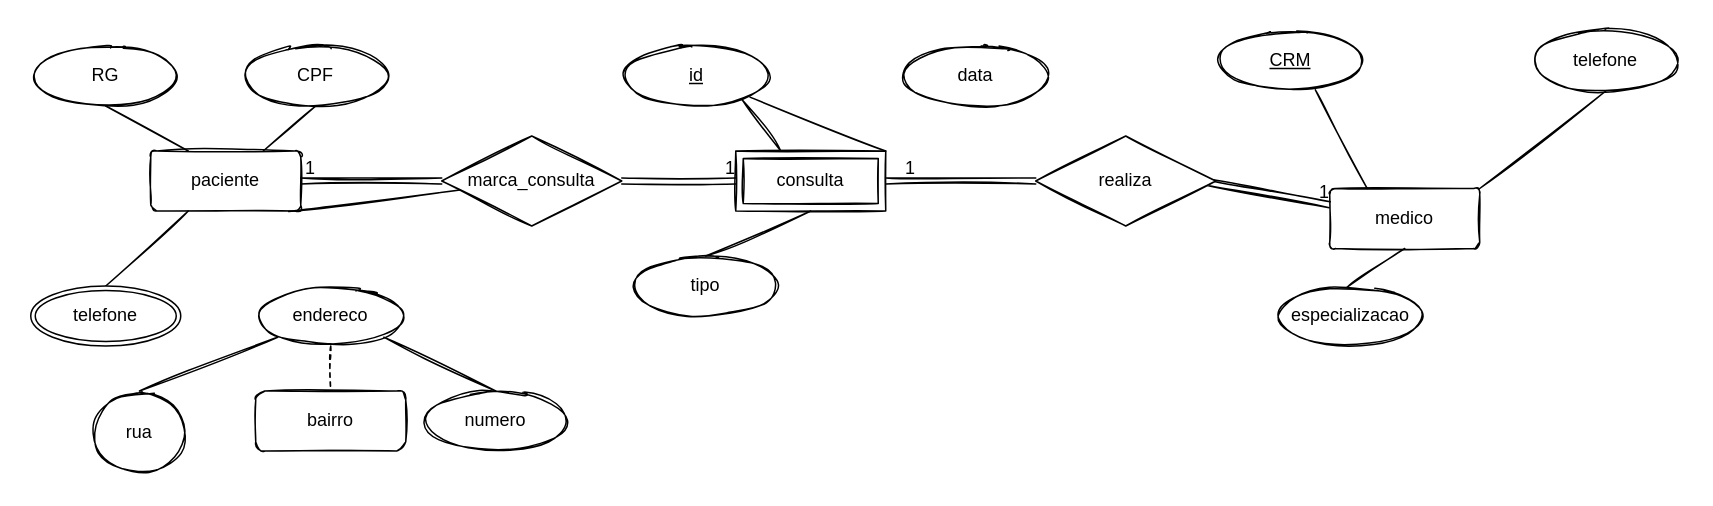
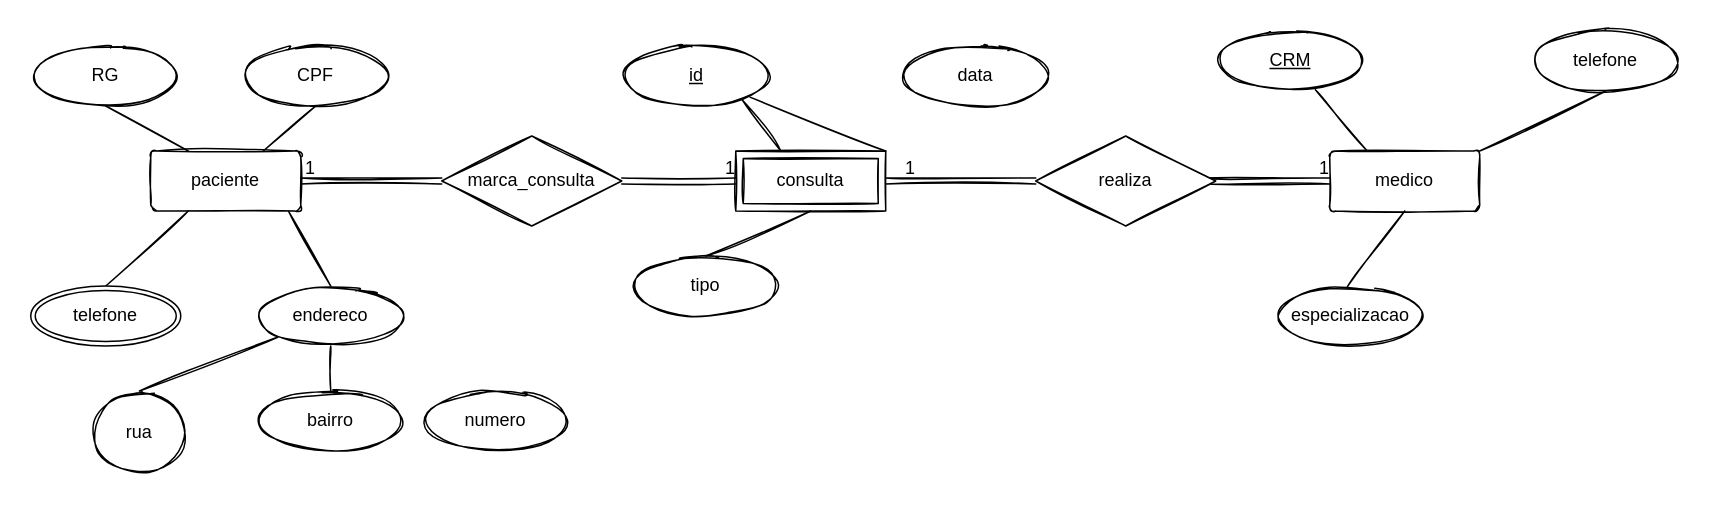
edge "paciente" -- "marca_consulta": now "paciente" -- "endereco"
node "medico": moved (1405, 218) -> (1405, 181)
edge "endereco" -- "numero": removed
edge "endereco" -- "bairro": style dashed -> solid
node "bairro": shape rounded rectangle -> ellipse
